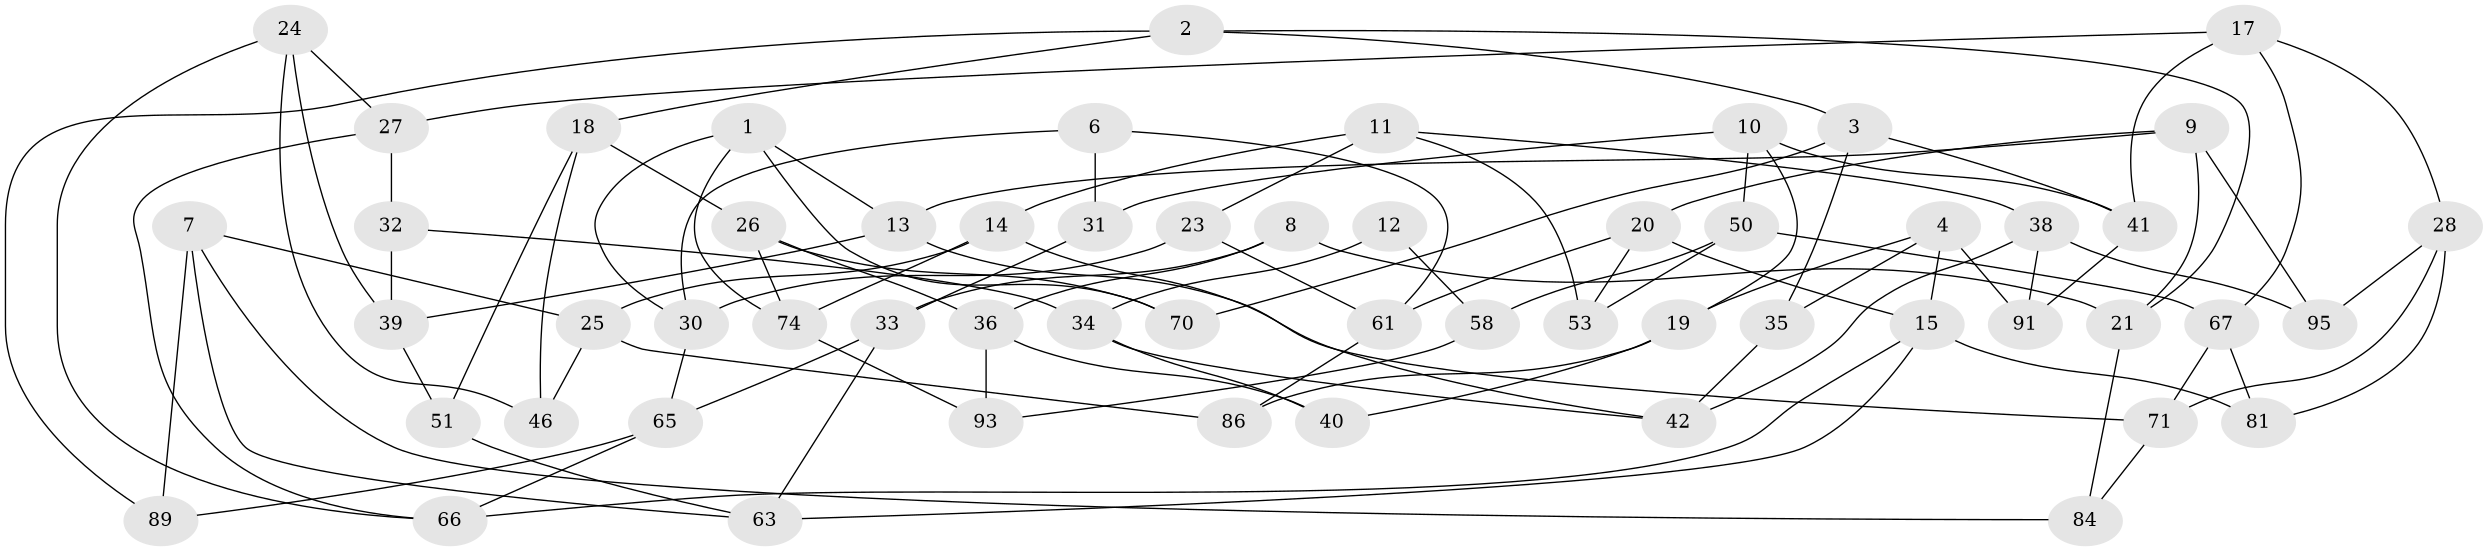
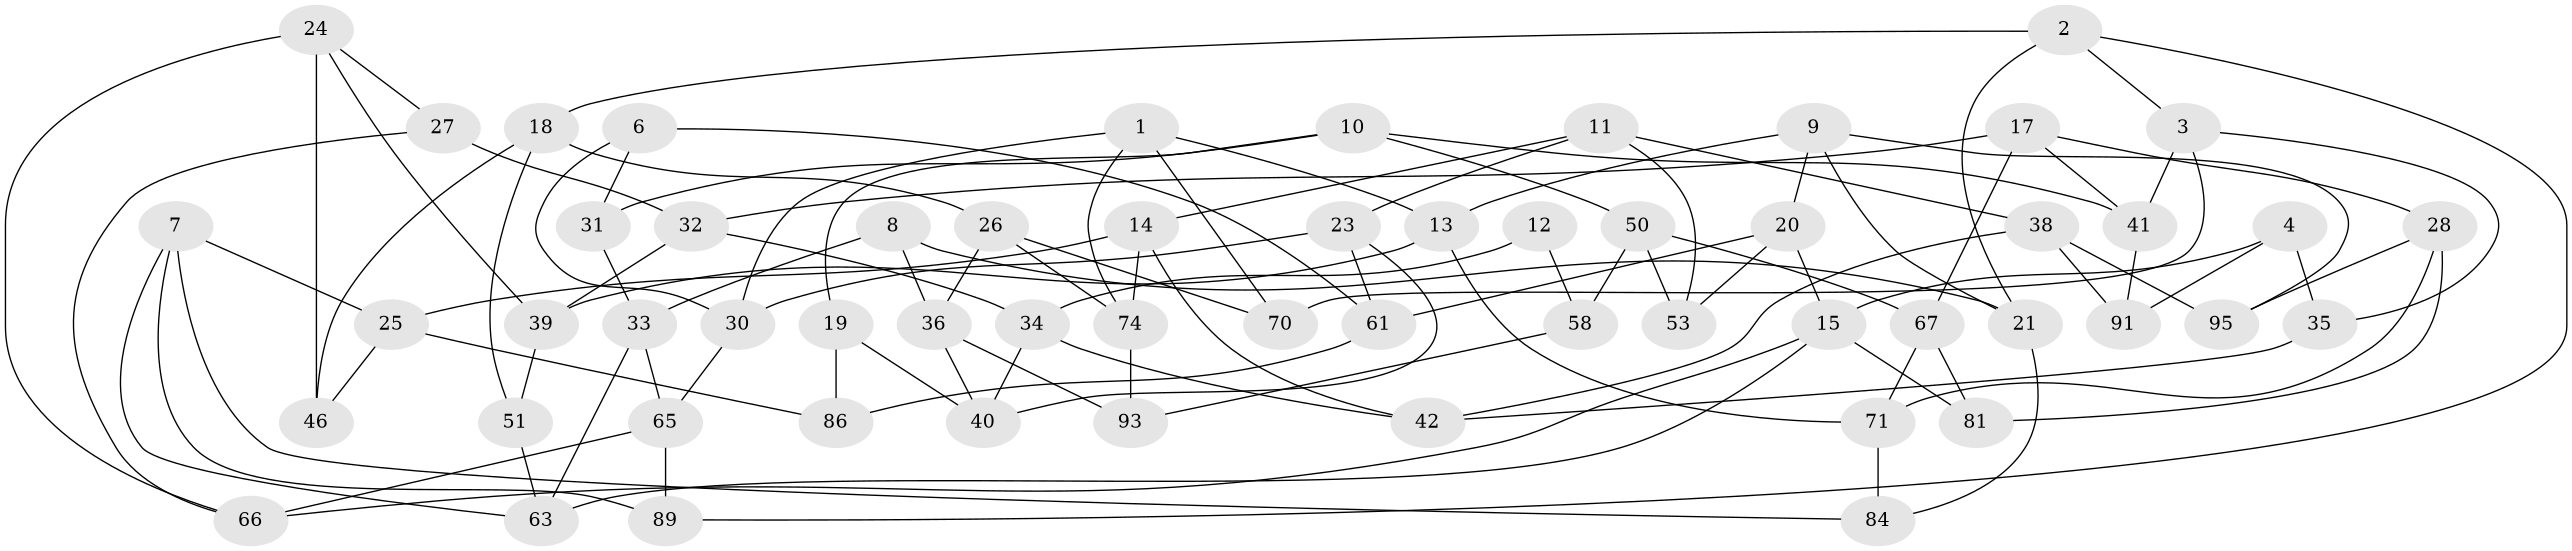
edge "17" -- "27": now "17" -- "32"
edge "4" -- "19": removed
edge "23" -- "40": added
